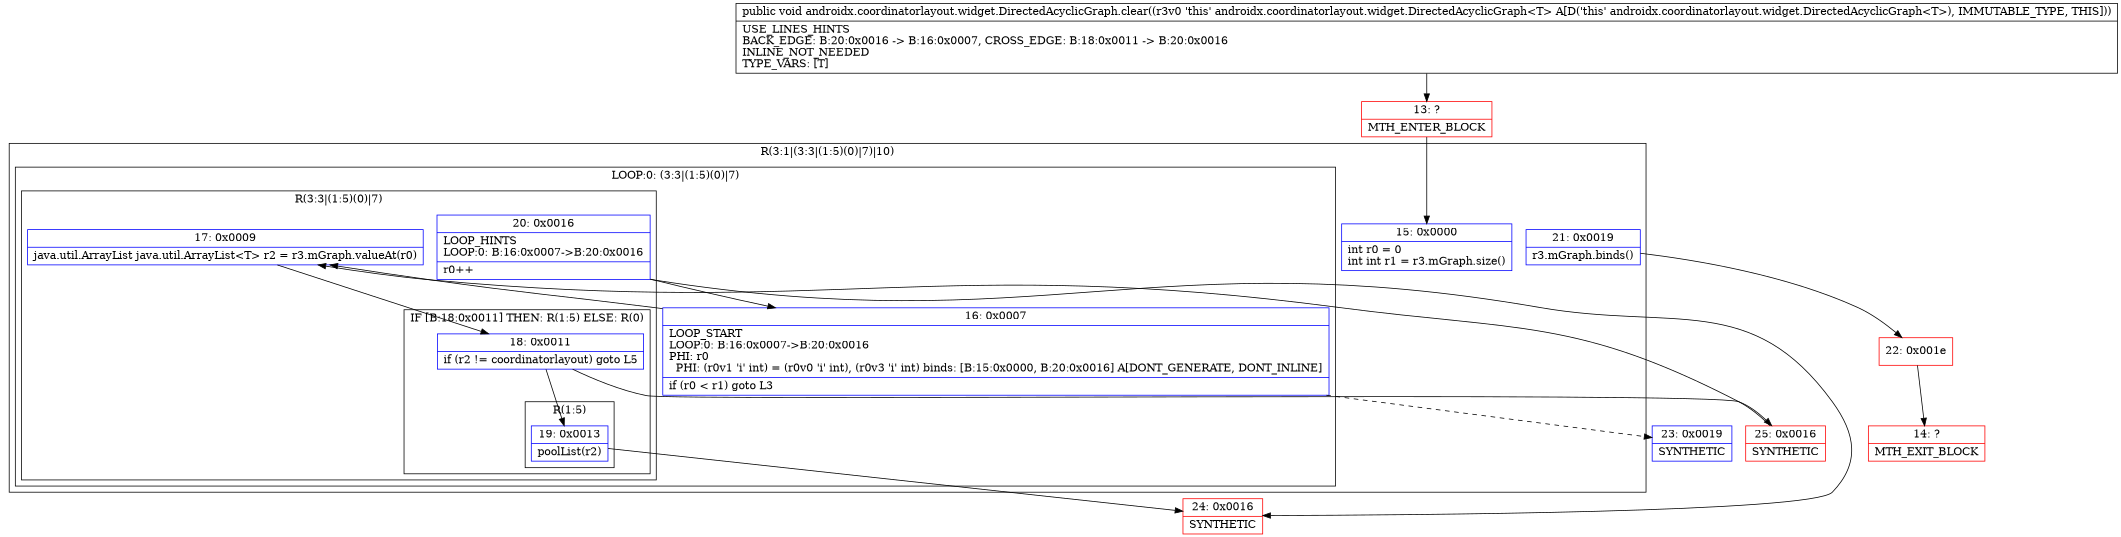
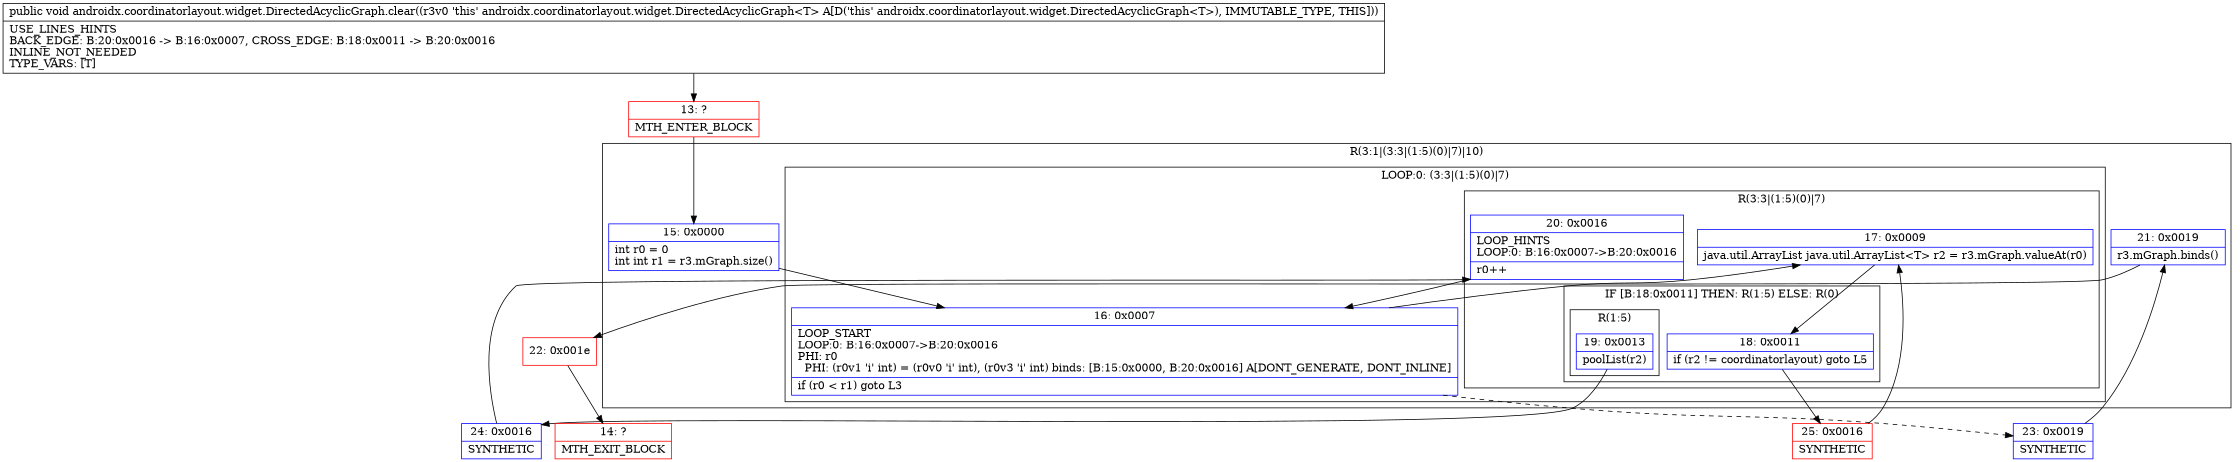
edge "15: 0x0000" -> "16: 0x0007": added
edge "20: 0x0016" -> "24: 0x0016": reversed
edge "23: 0x0019" -> "21: 0x0019": added
edge "18: 0x0011" -> "19: 0x0013": removed
node "24: 0x0016": color red -> blue
